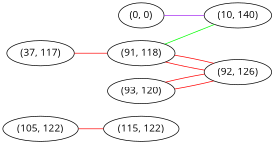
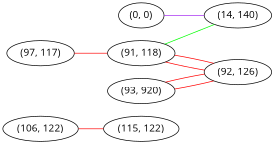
node "(10, 140)": label "(10, 140)" -> "(14, 140)"
node "(37, 117)": label "(37, 117)" -> "(97, 117)"
node "(93, 120)": label "(93, 120)" -> "(93, 920)"
node "(105, 122)": label "(105, 122)" -> "(106, 122)"
